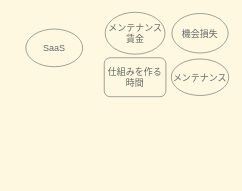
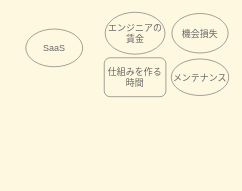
node "メンテナンス 賃金": label "メンテナンス 賃金" -> "エンジニアの 賃金"
